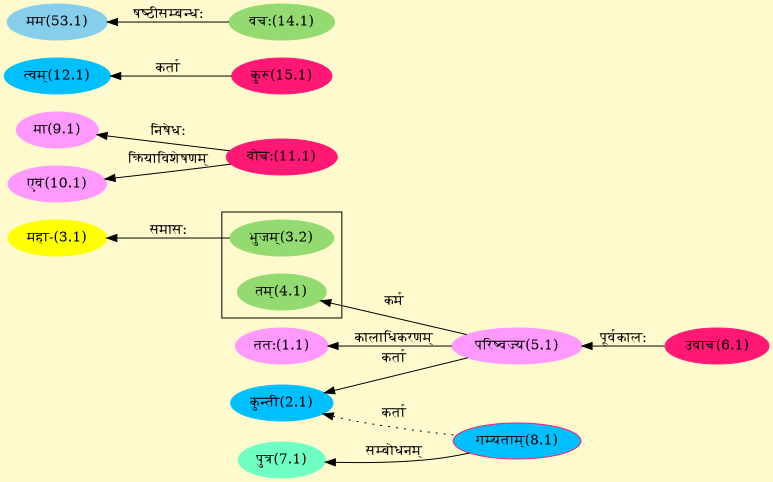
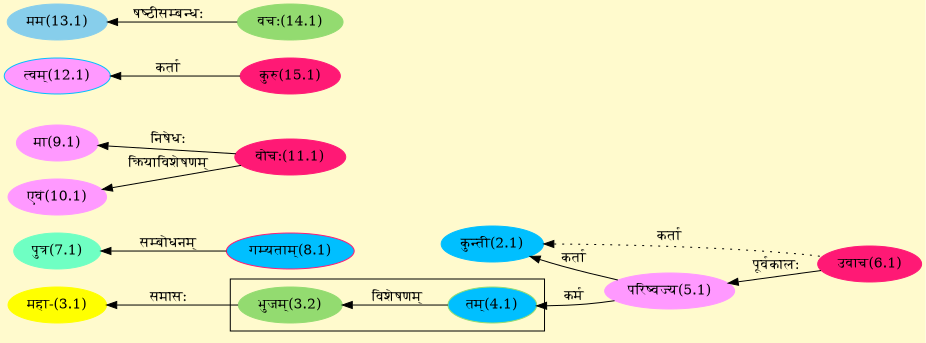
node "मम(53.1)": label "मम(53.1)" -> "मम(13.1)"
node "त्वम्(12.1)": fillcolor #00bfff -> #ff99ff
node "तम्(4.1)": fillcolor #93db70 -> #00bfff
edge "तम्(4.1)" -> "भुजम्(3.2)": added, label "विशेषणम्"
node "ततः(1.1)": removed
edge "गम्यताम्(8.1)" -> "कुन्ती(2.1)": now "उवाच(6.1)" -> "कुन्ती(2.1)"
